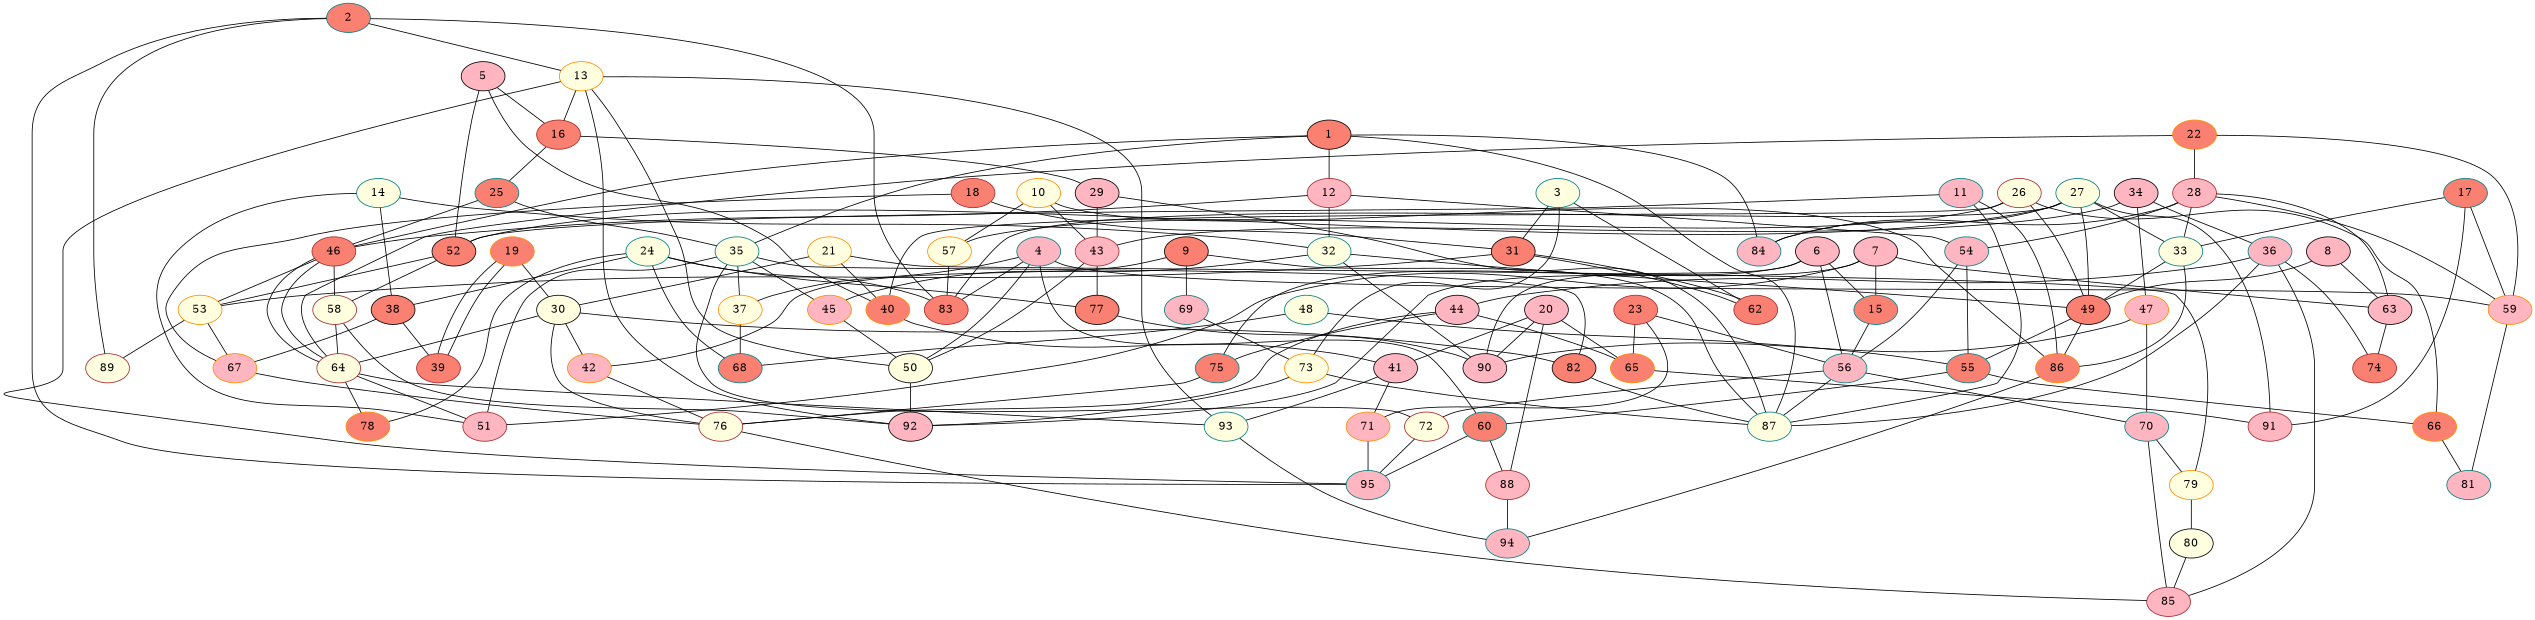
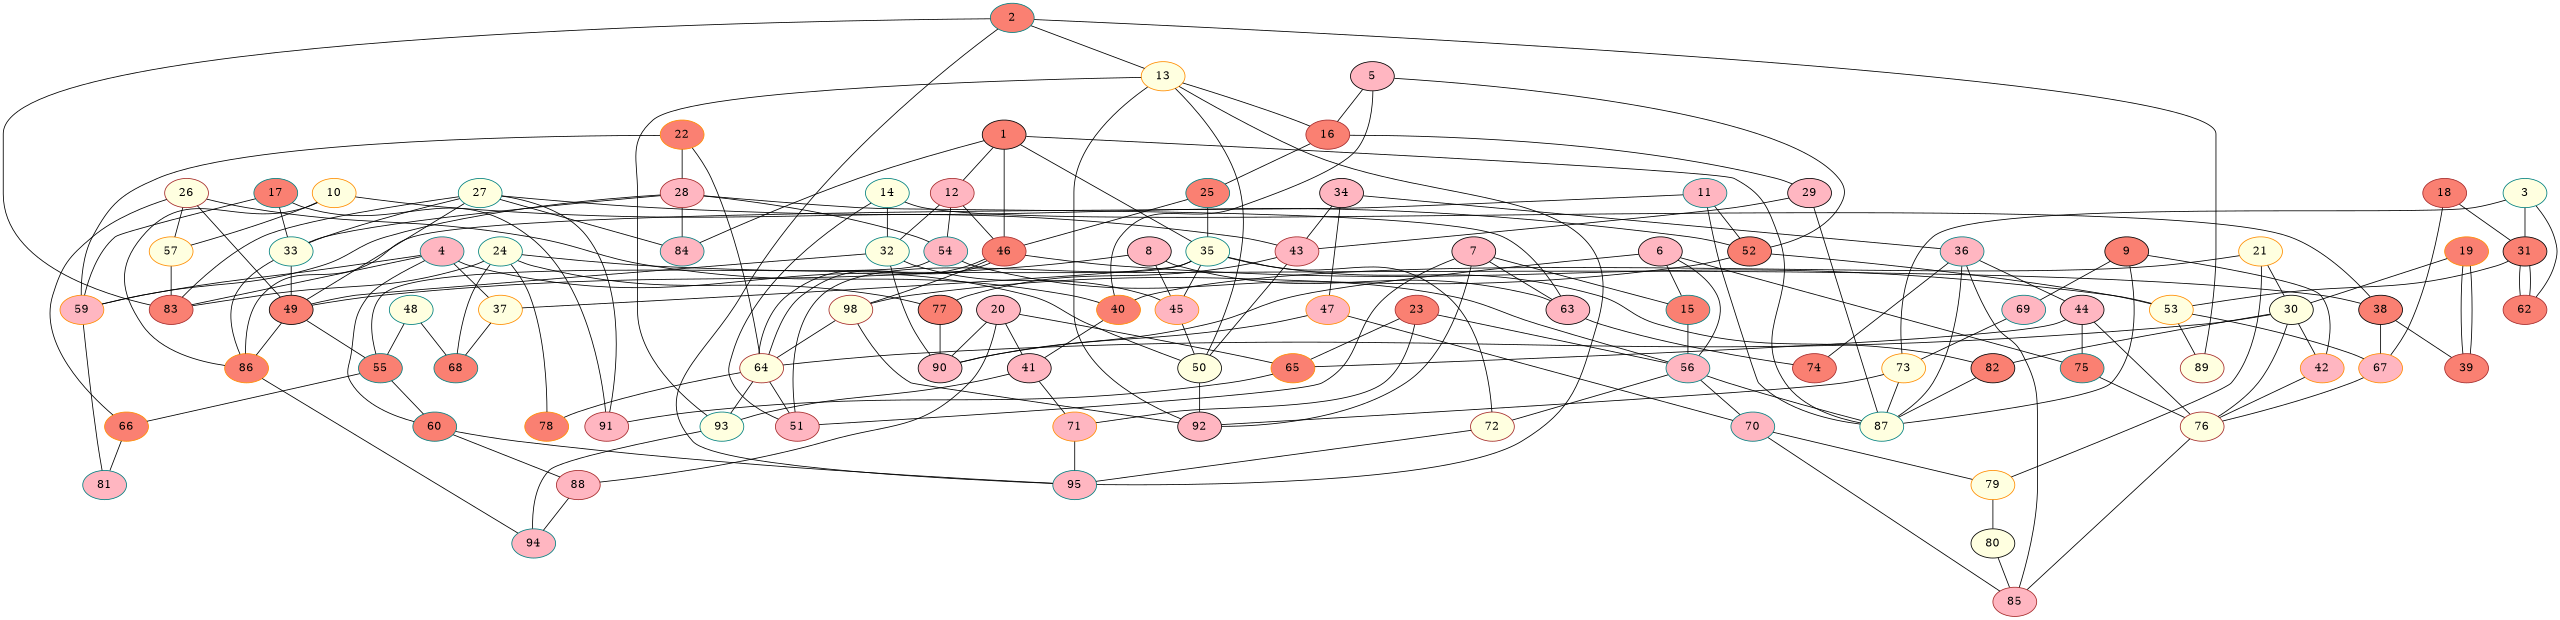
edge "8" -- "45": added
node "58": label "58" -> "98"
